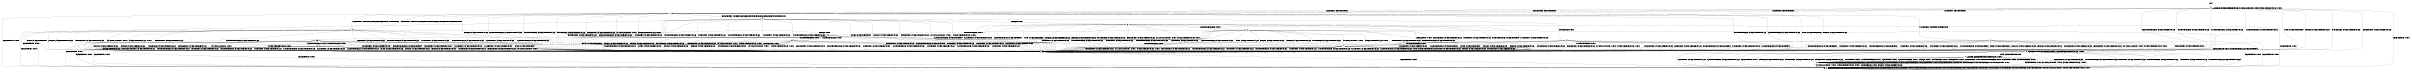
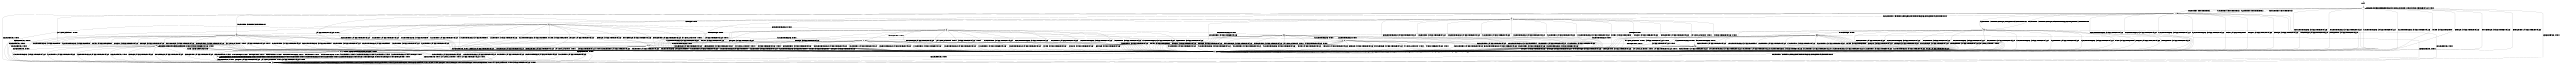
edge "s12" -> "s25": added, label "EMPTY_CERTIFICATE / TIMEOUT"
edge "s14" -> "s7": reversed
edge "s16" -> "s3": label "CHANGE_CIPHER_SPEC / TIMEOUT" -> "DH_CLIENT_HELLO / SERVER_HELLO,CERTIFICATE,DHE_SERVER_KEY_EXCHANGE,CERTIFICATE_REQUEST,SERVER_HELLO_DONE"
